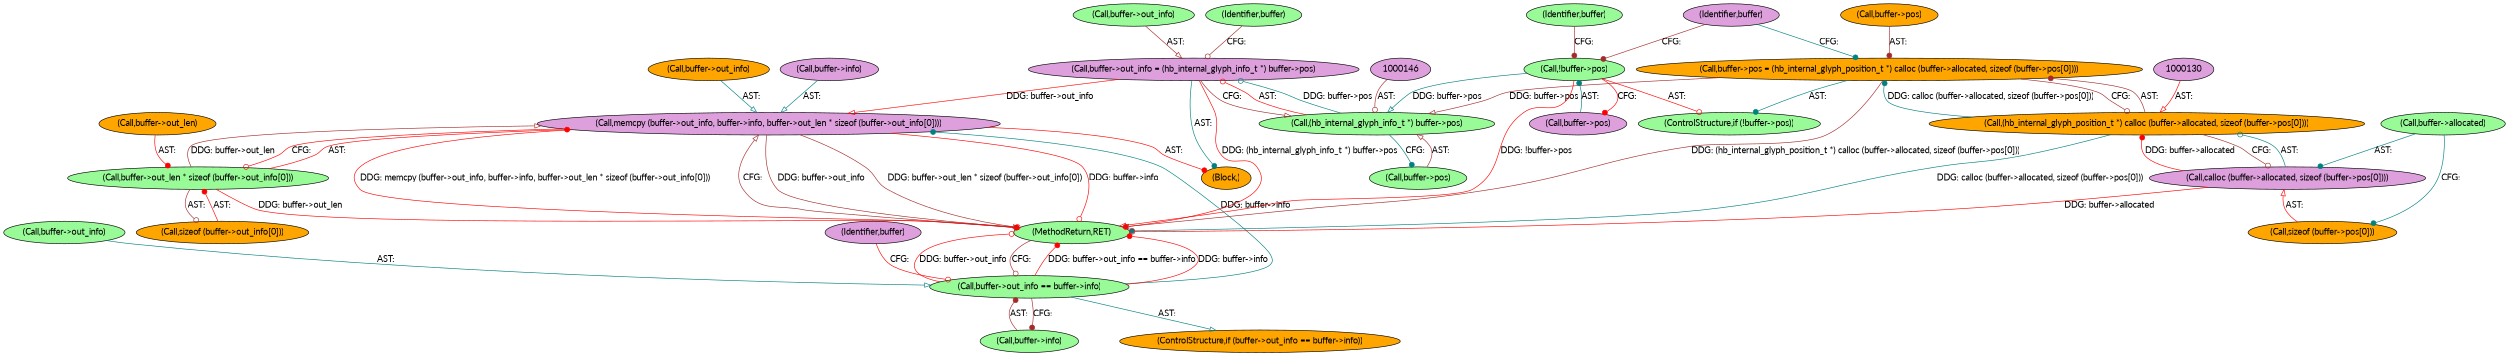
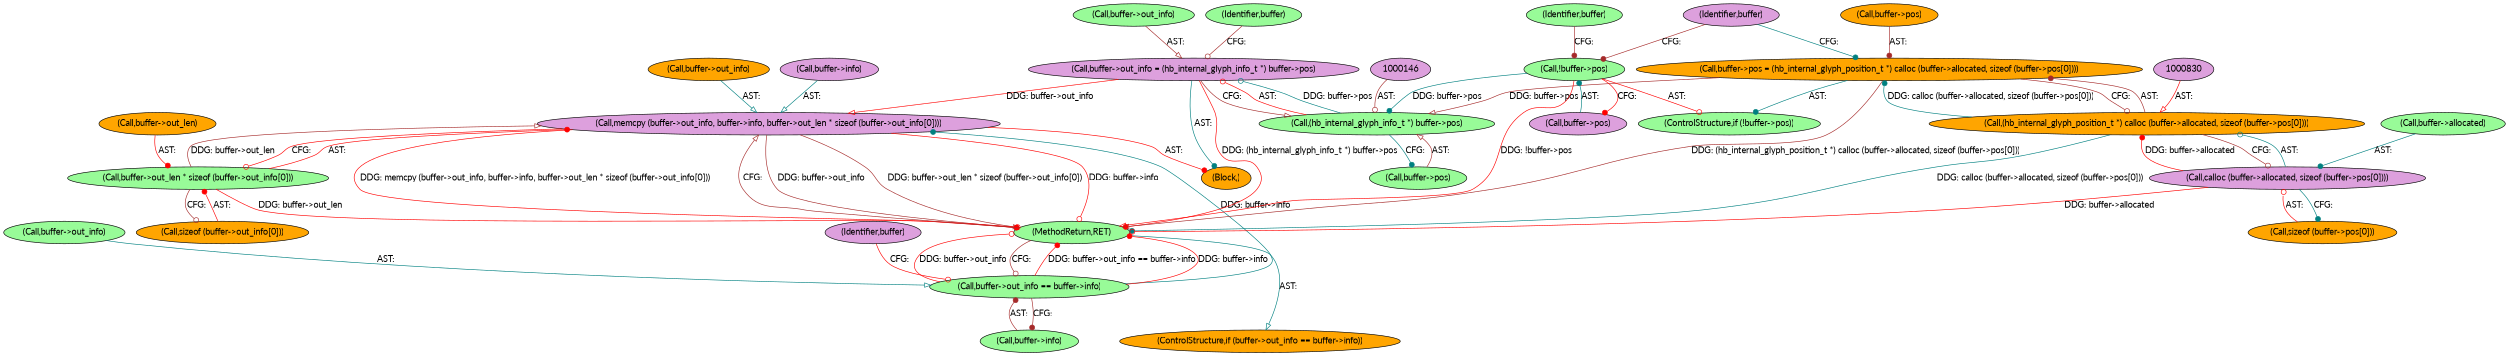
node "1000130": label "1000130" -> "1000830"
edge "(Call,!buffer->pos)" -> "(Call,(hb_internal_glyph_info_t *) buffer->pos)": arrowhead onormal -> dot
edge "(Call,buffer->allocated)" -> "(Call,sizeof (buffer->pos[0]))": now "(Call,calloc (buffer->allocated, sizeof (buffer->pos[0])))" -> "(Call,sizeof (buffer->pos[0]))"
edge "(Call,buffer->out_len * sizeof (buffer->out_info[0]))" -> "(Call,sizeof (buffer->out_info[0]))": label "AST: " -> "CFG: "
edge "(Call,sizeof (buffer->pos[0]))" -> "(Call,calloc (buffer->allocated, sizeof (buffer->pos[0])))": arrowhead onormal -> odot
edge "(Call,buffer->out_info == buffer->info)" -> "(ControlStructure,if (buffer->out_info == buffer->info))": now "(MethodReturn,RET)" -> "(ControlStructure,if (buffer->out_info == buffer->info))"
